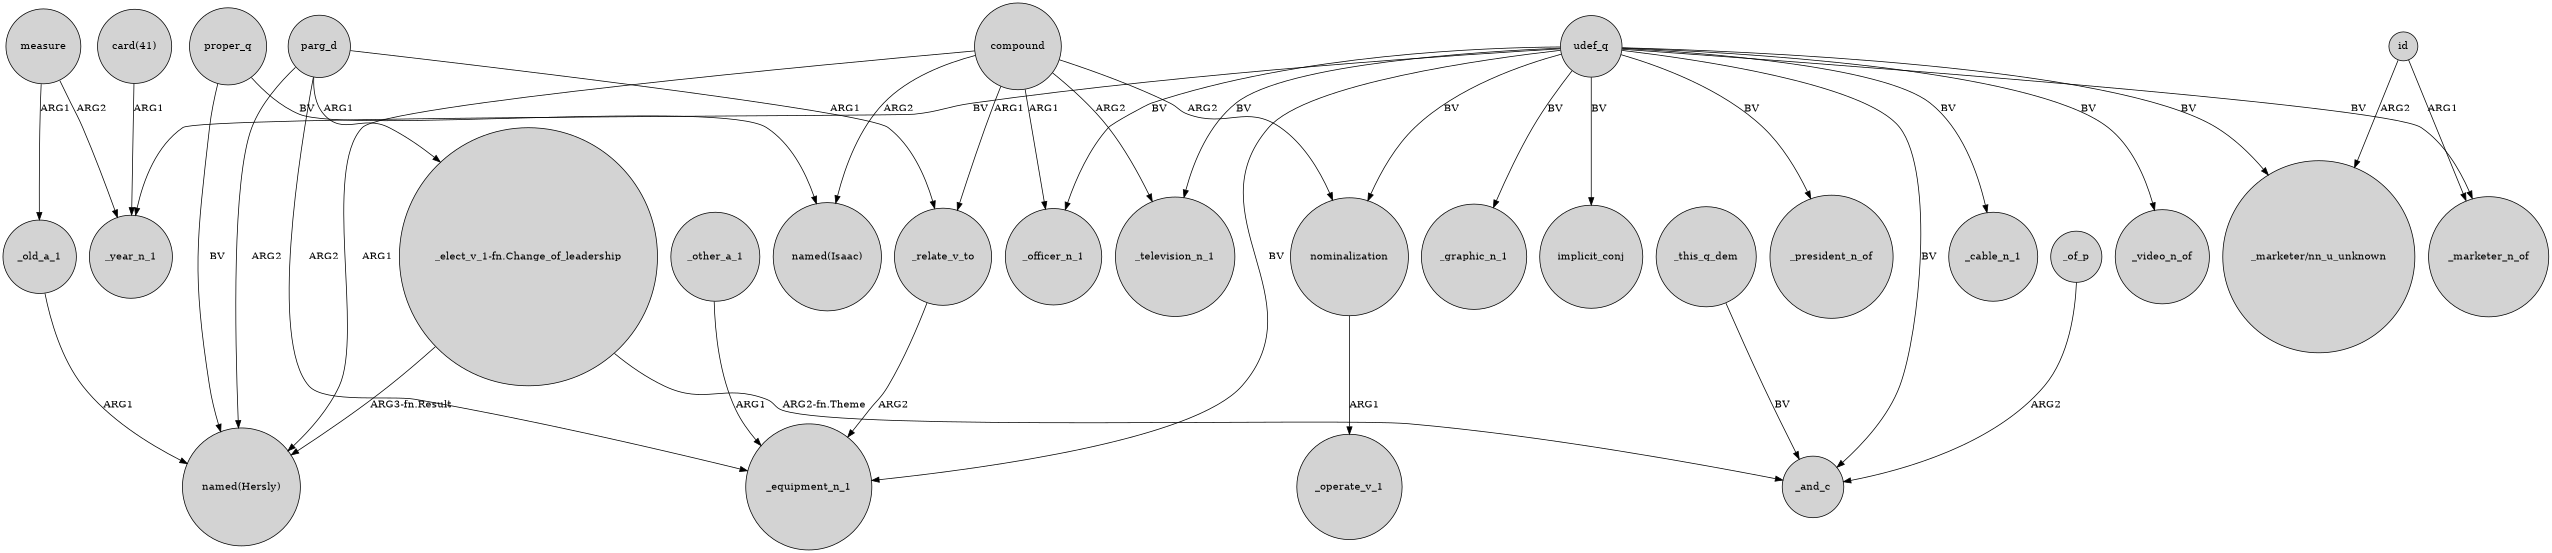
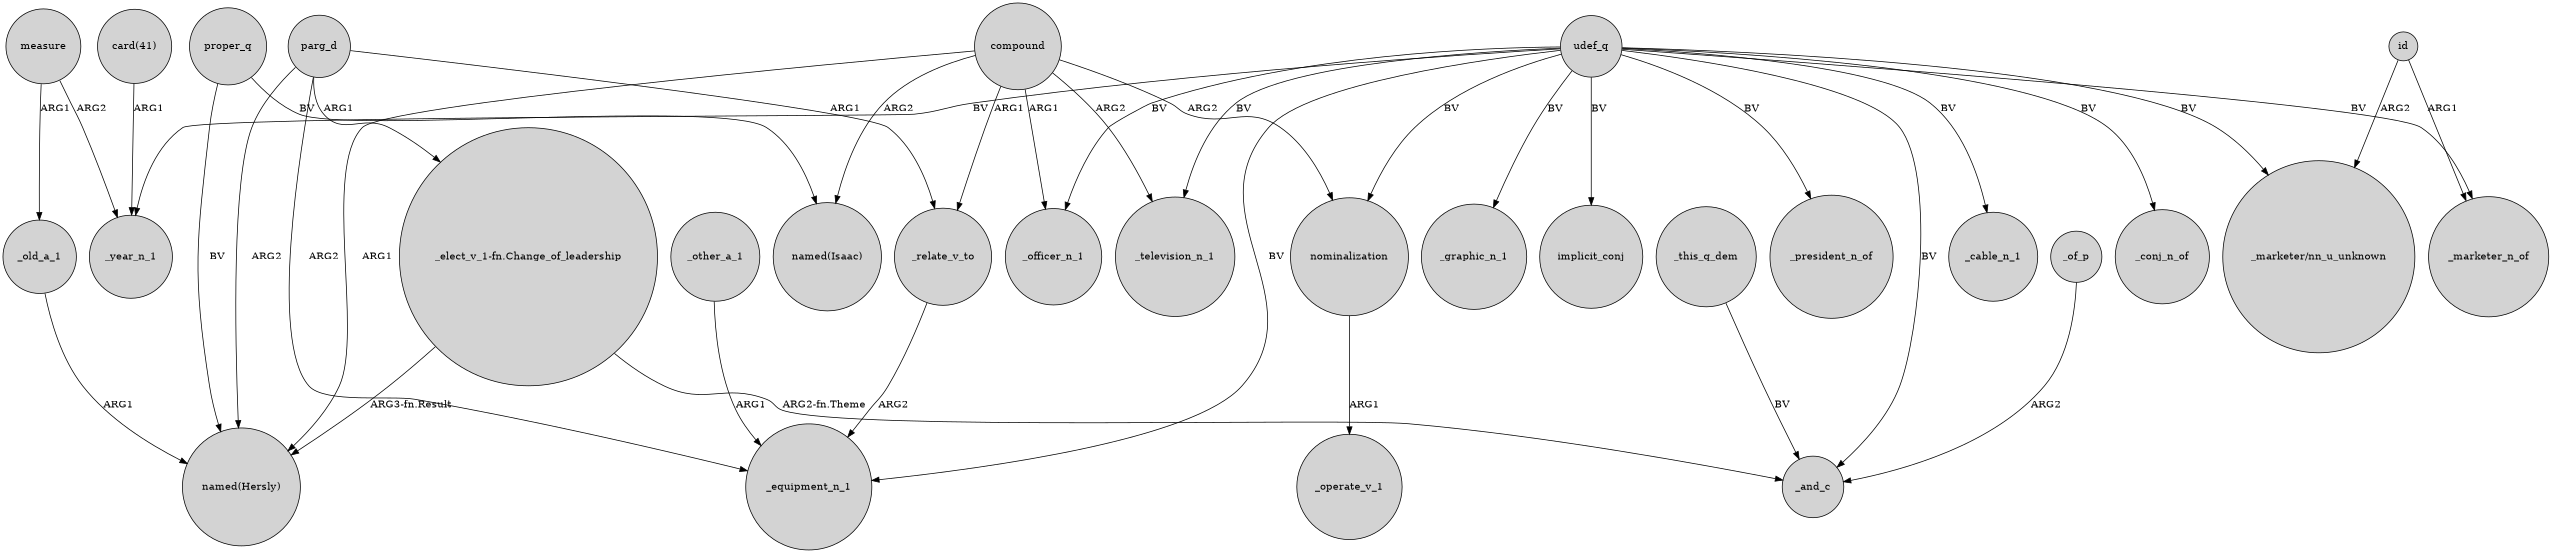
node "_video_n_of": label "_video_n_of" -> "_conj_n_of"
